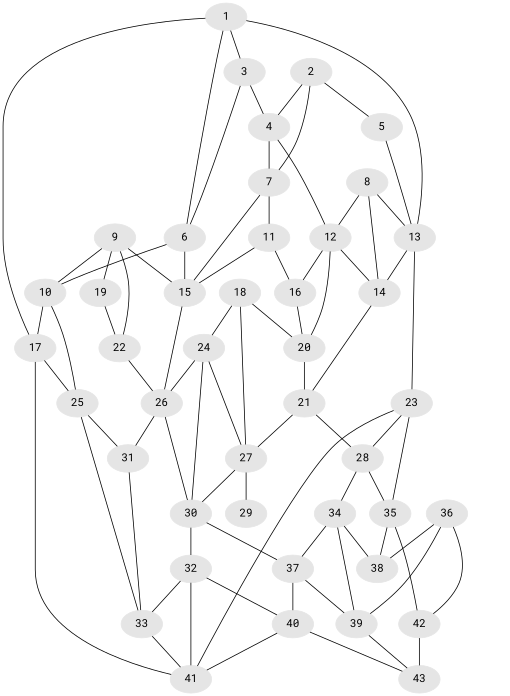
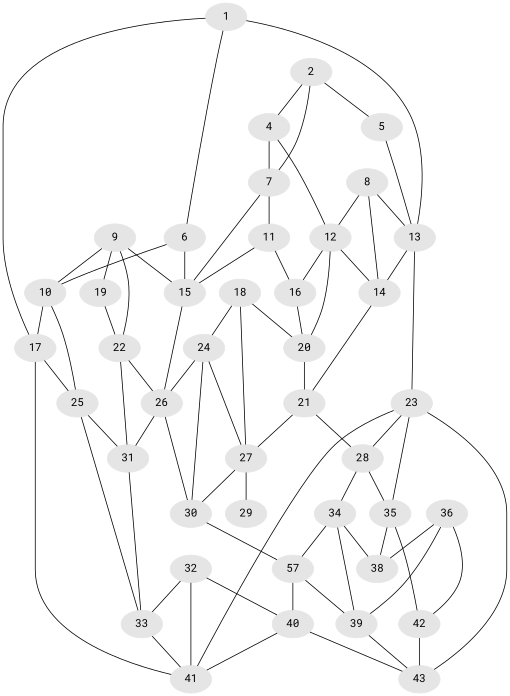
node "3": removed
edge "22" -- "31": added
edge "23" -- "43": added
edge "30" -- "32": removed
node "37": label "37" -> "57"
